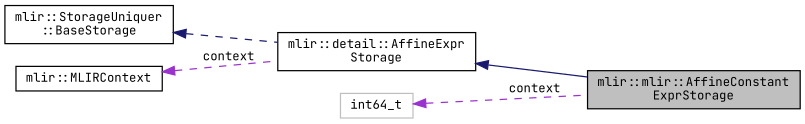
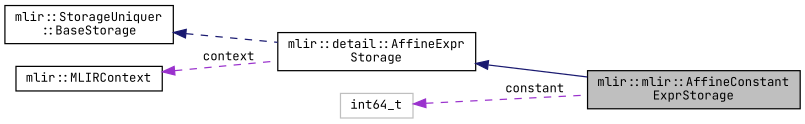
edge "mlir::mlir::AffineConstant ExprStorage" -> "int64_t": label " context" -> " constant"
